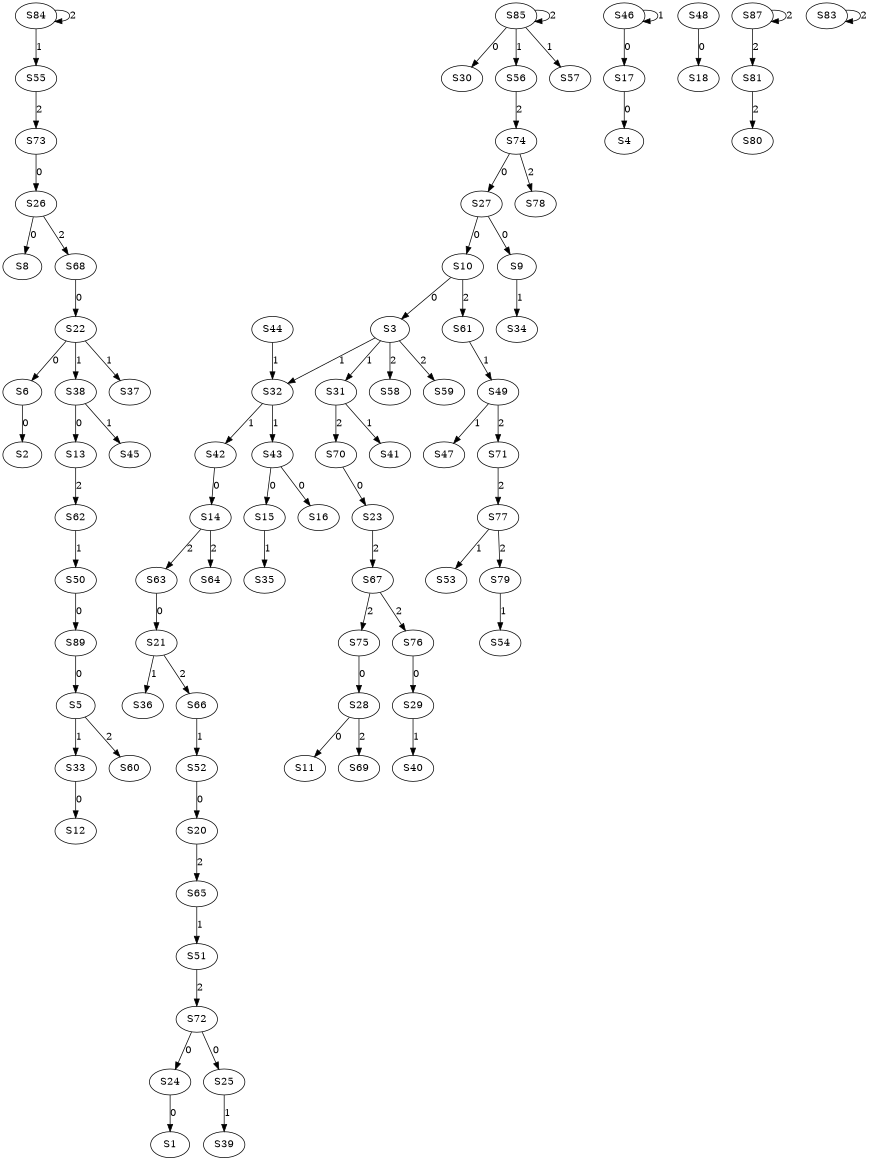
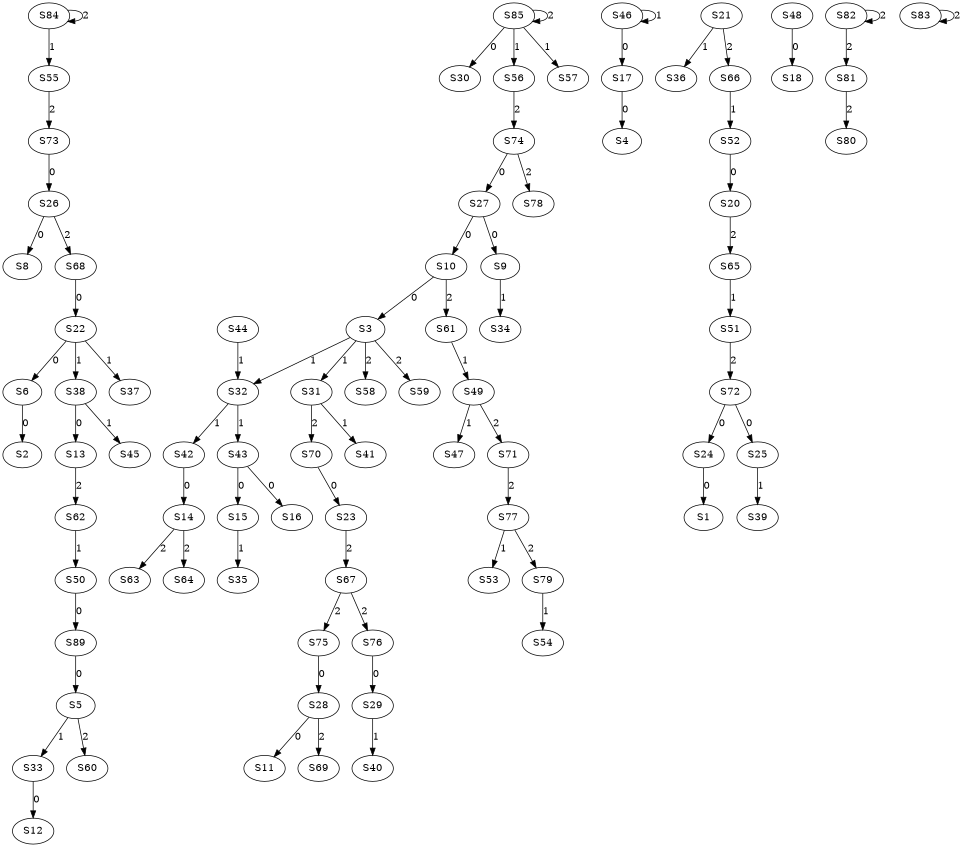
node "S87": label "S87" -> "S82"
edge "S63" -> "S21": removed, label "0"
